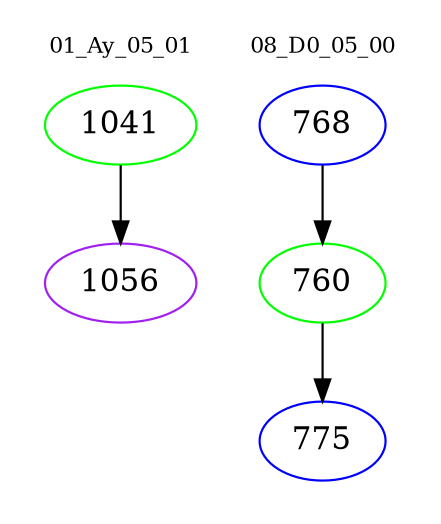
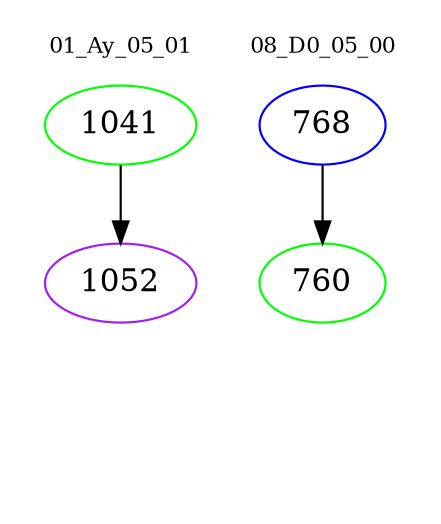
node "1056": label "1056" -> "1052"
node "775": removed
